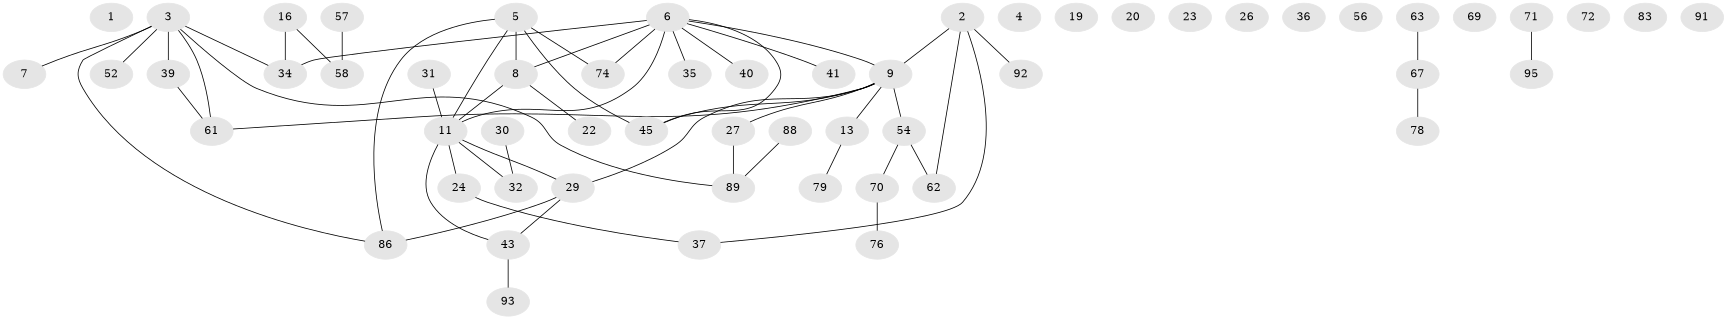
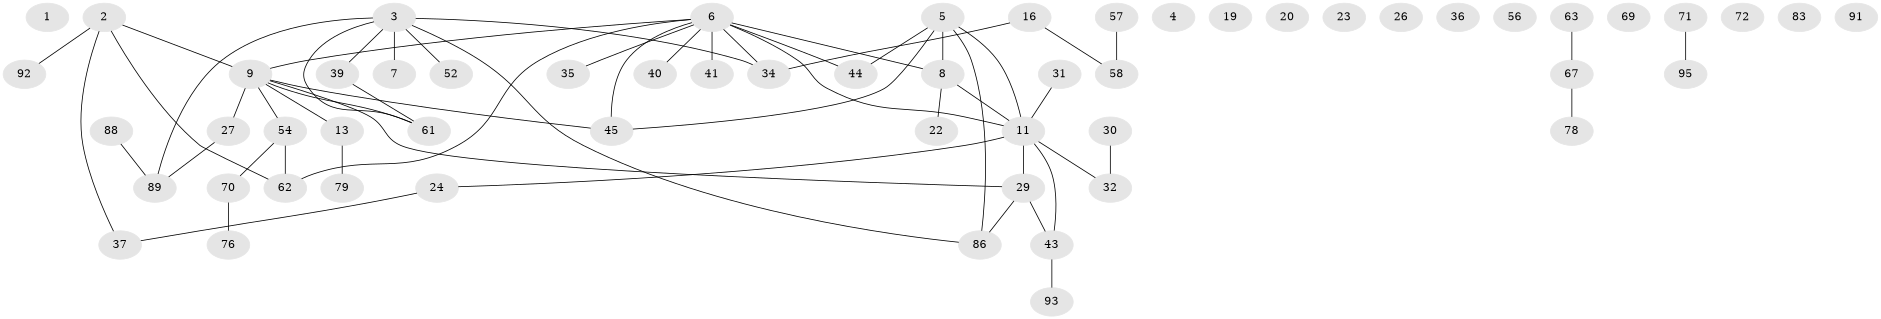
node "74": label "74" -> "44"
edge "6" -- "62": added
